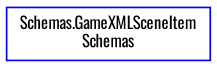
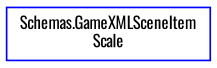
node "Schemas.GameXMLSceneItem Schemas": label "Schemas.GameXMLSceneItem Schemas" -> "Schemas.GameXMLSceneItem Scale"
